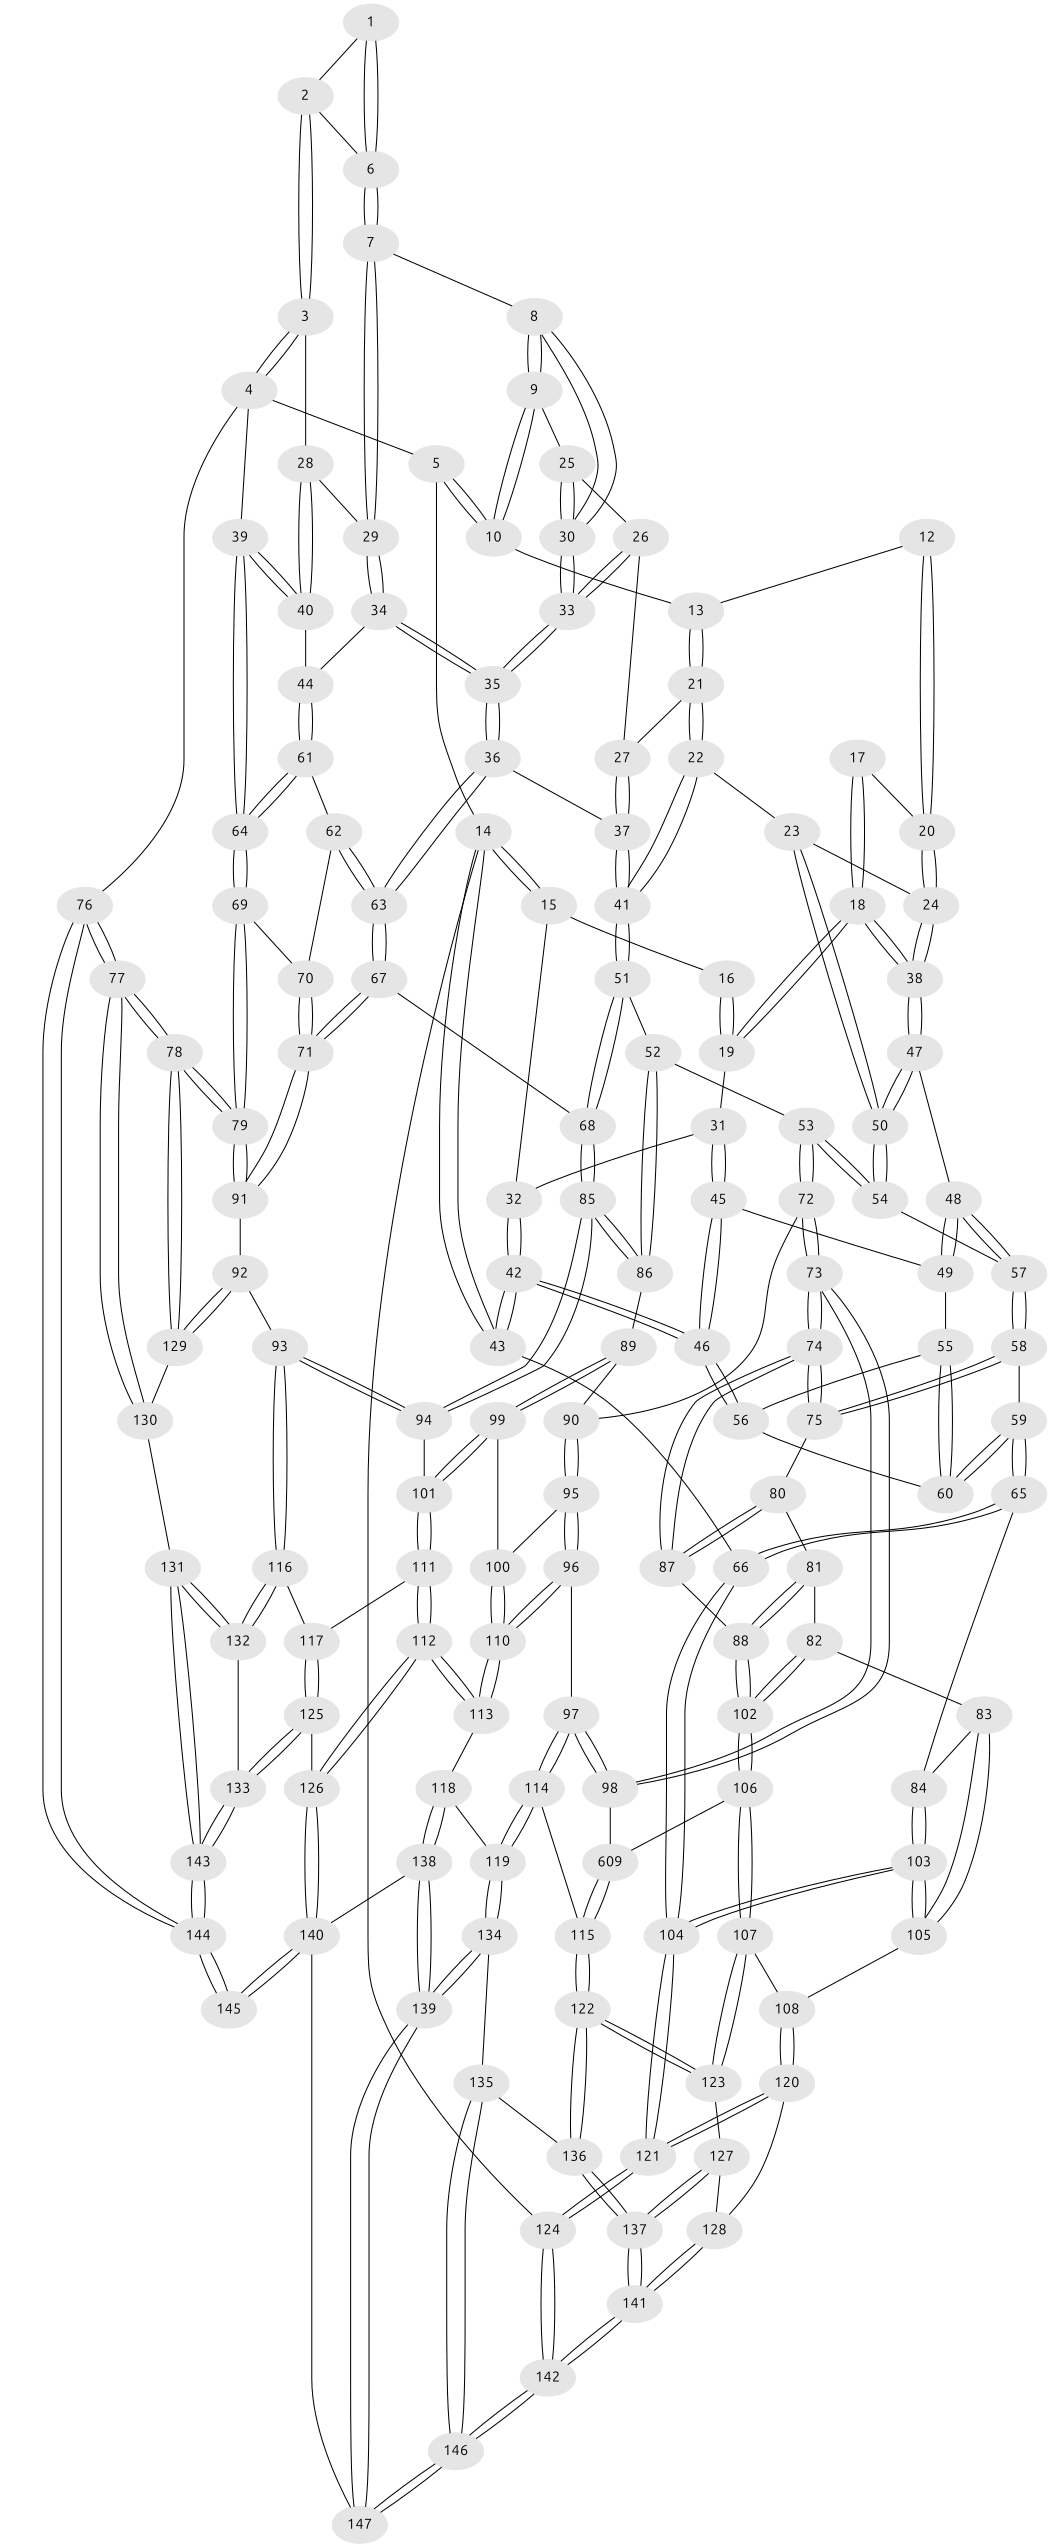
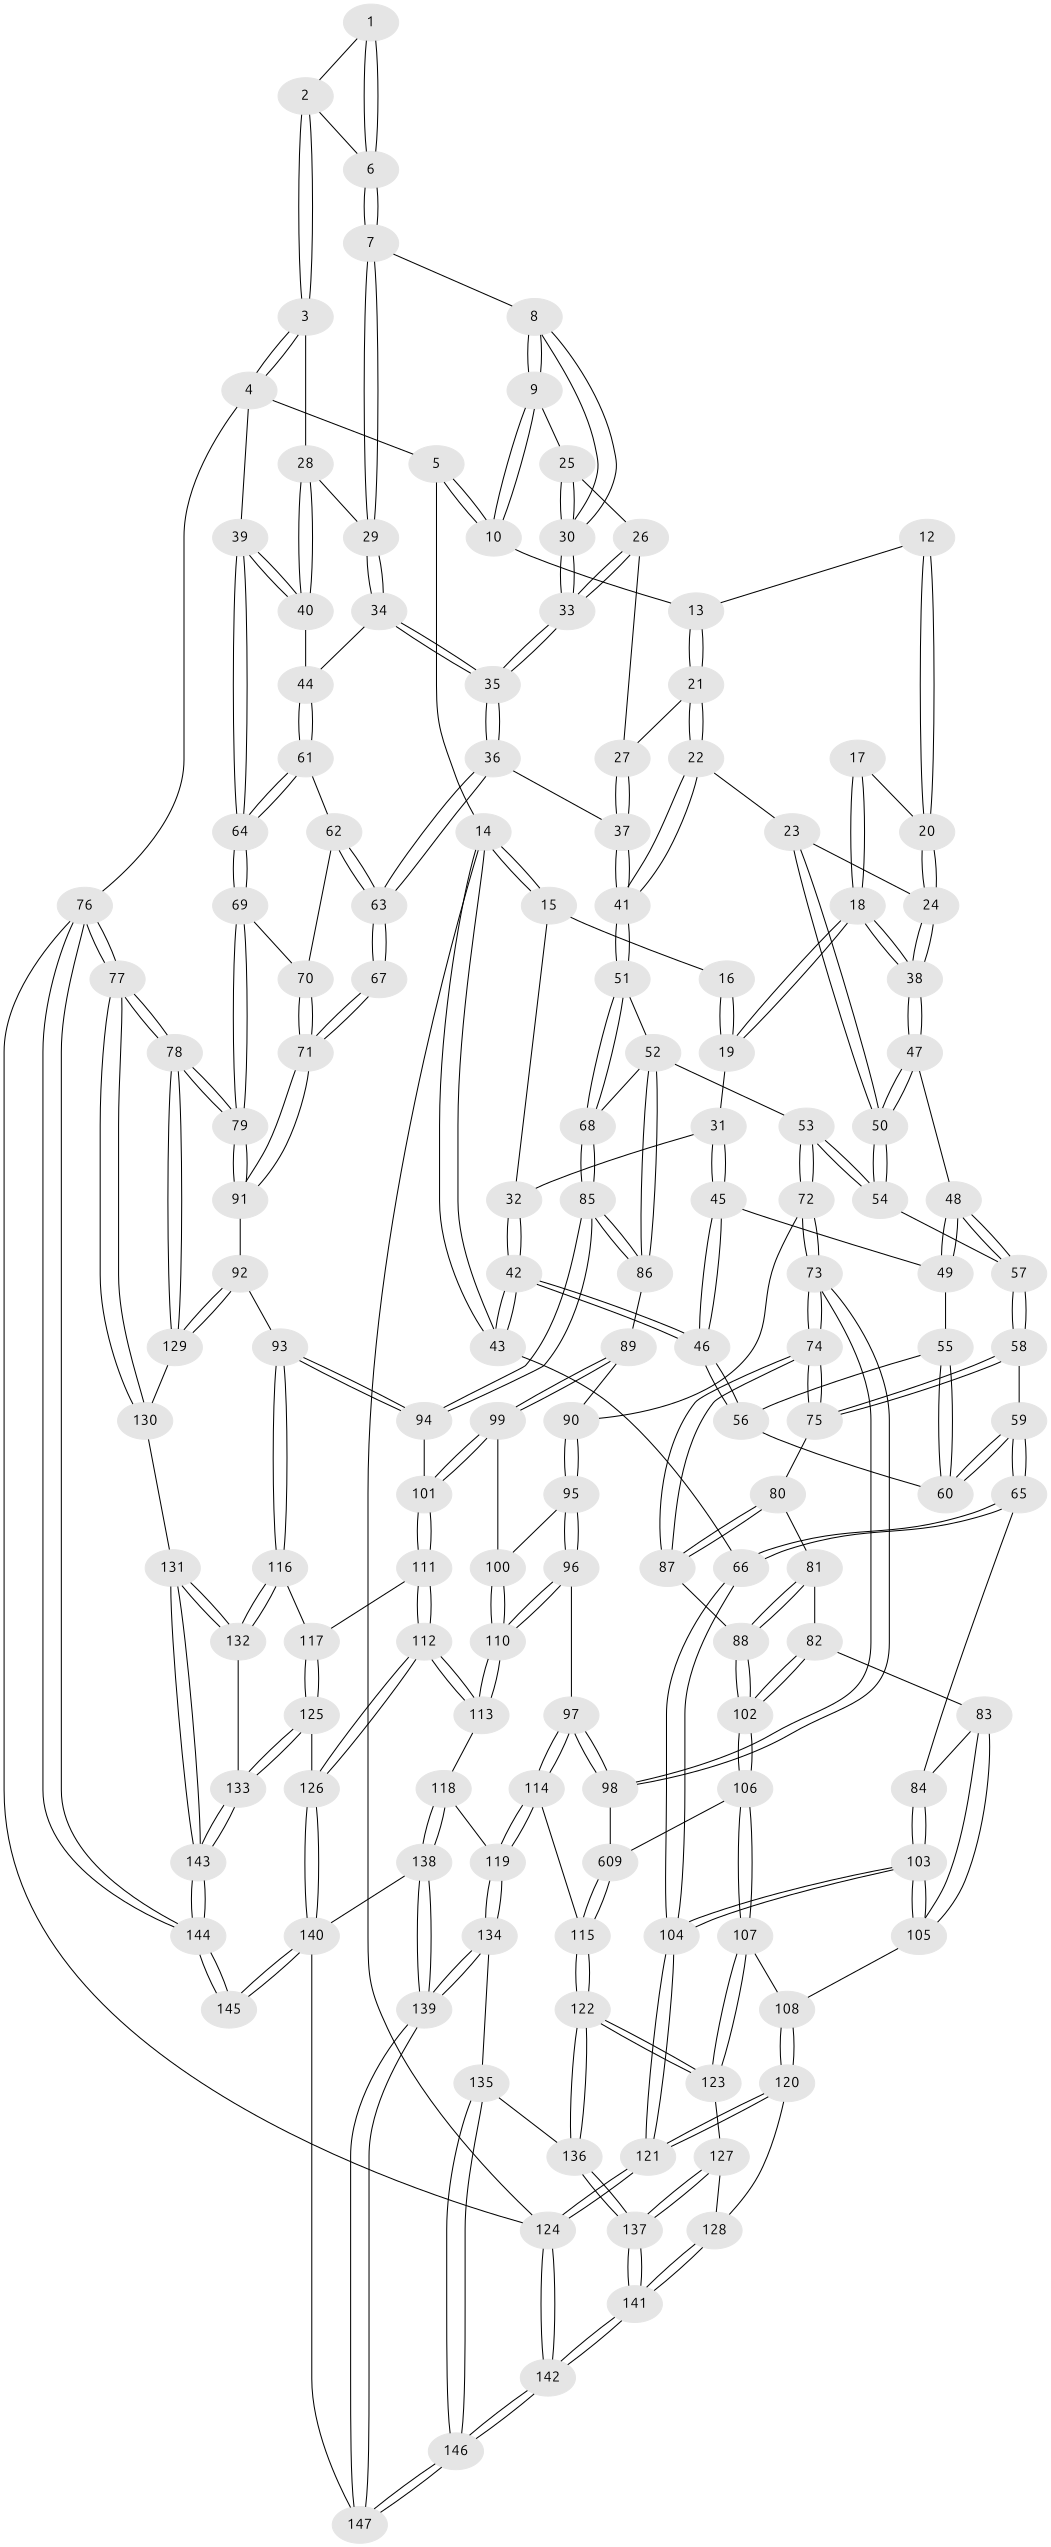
edge "67" -- "68": now "52" -- "68"
edge "76" -- "124": added
